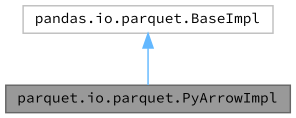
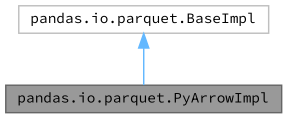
node "parquet.io.parquet.PyArrowImpl": label "parquet.io.parquet.PyArrowImpl" -> "pandas.io.parquet.PyArrowImpl"
